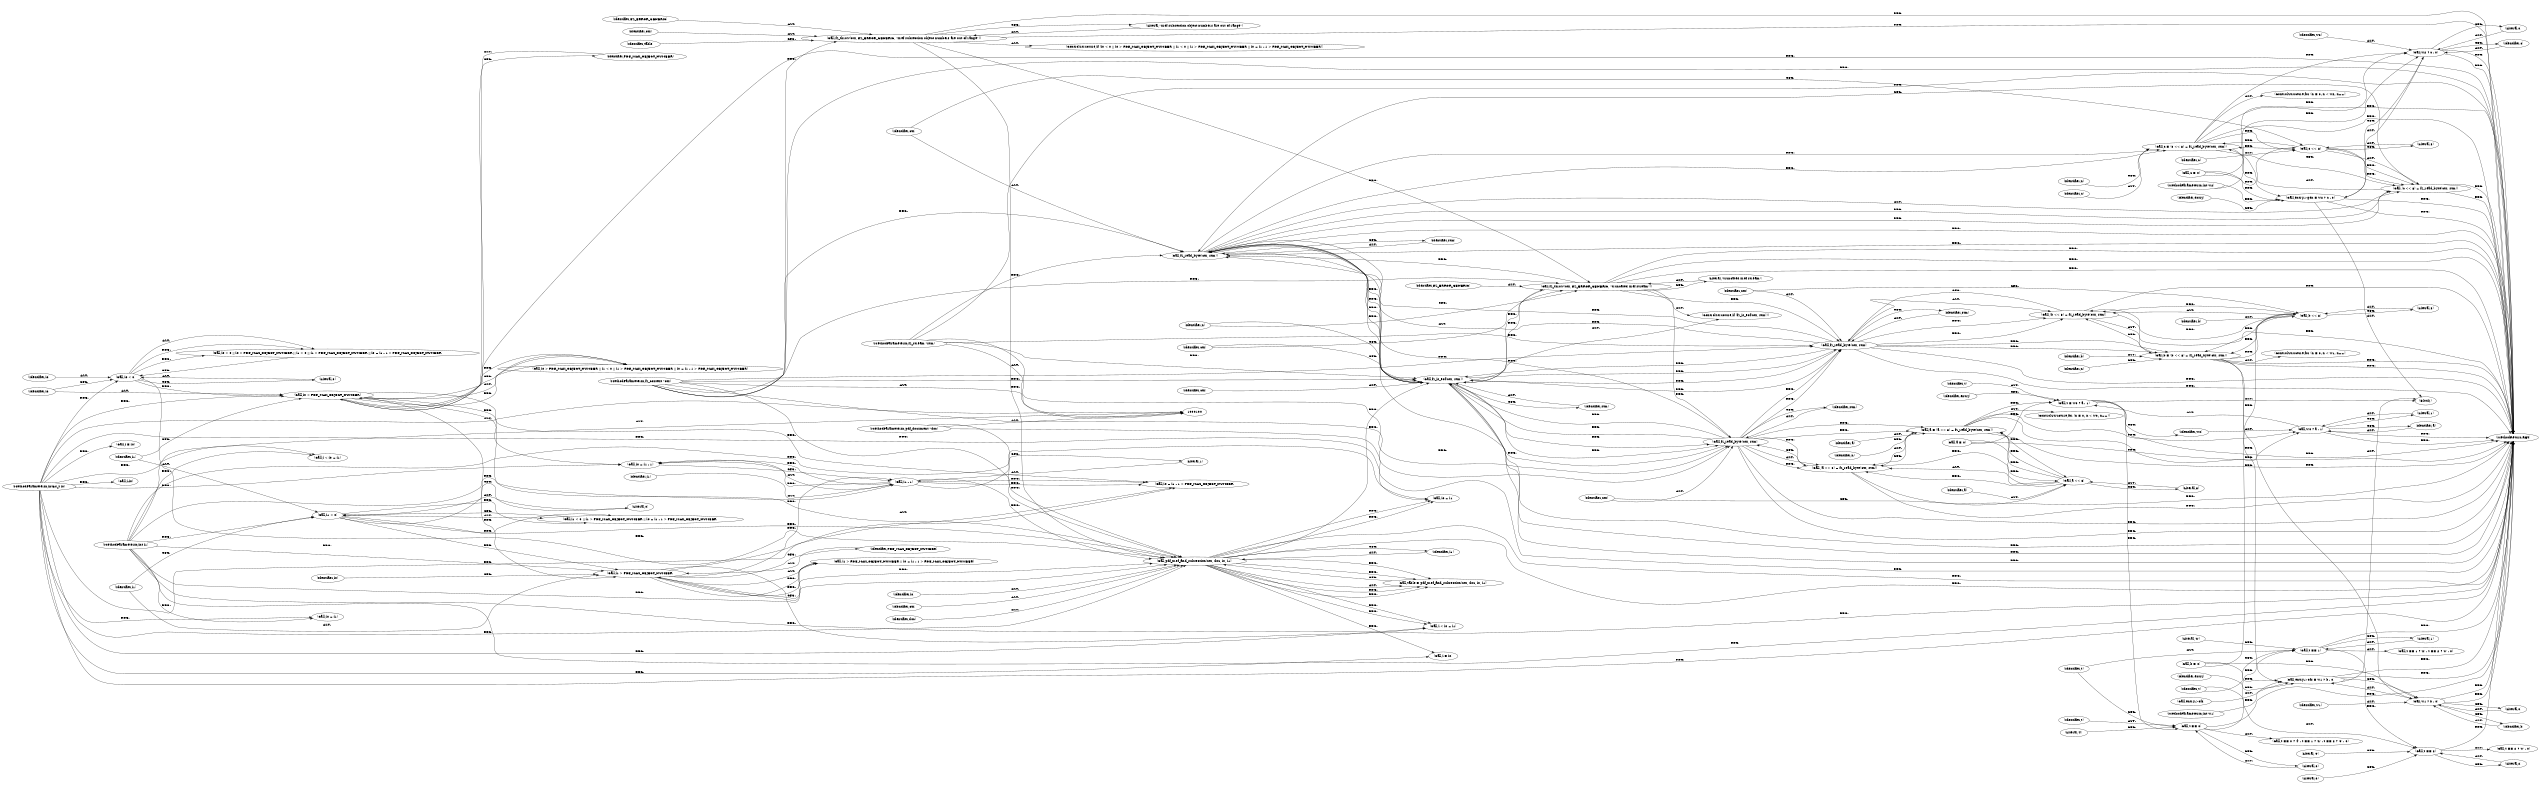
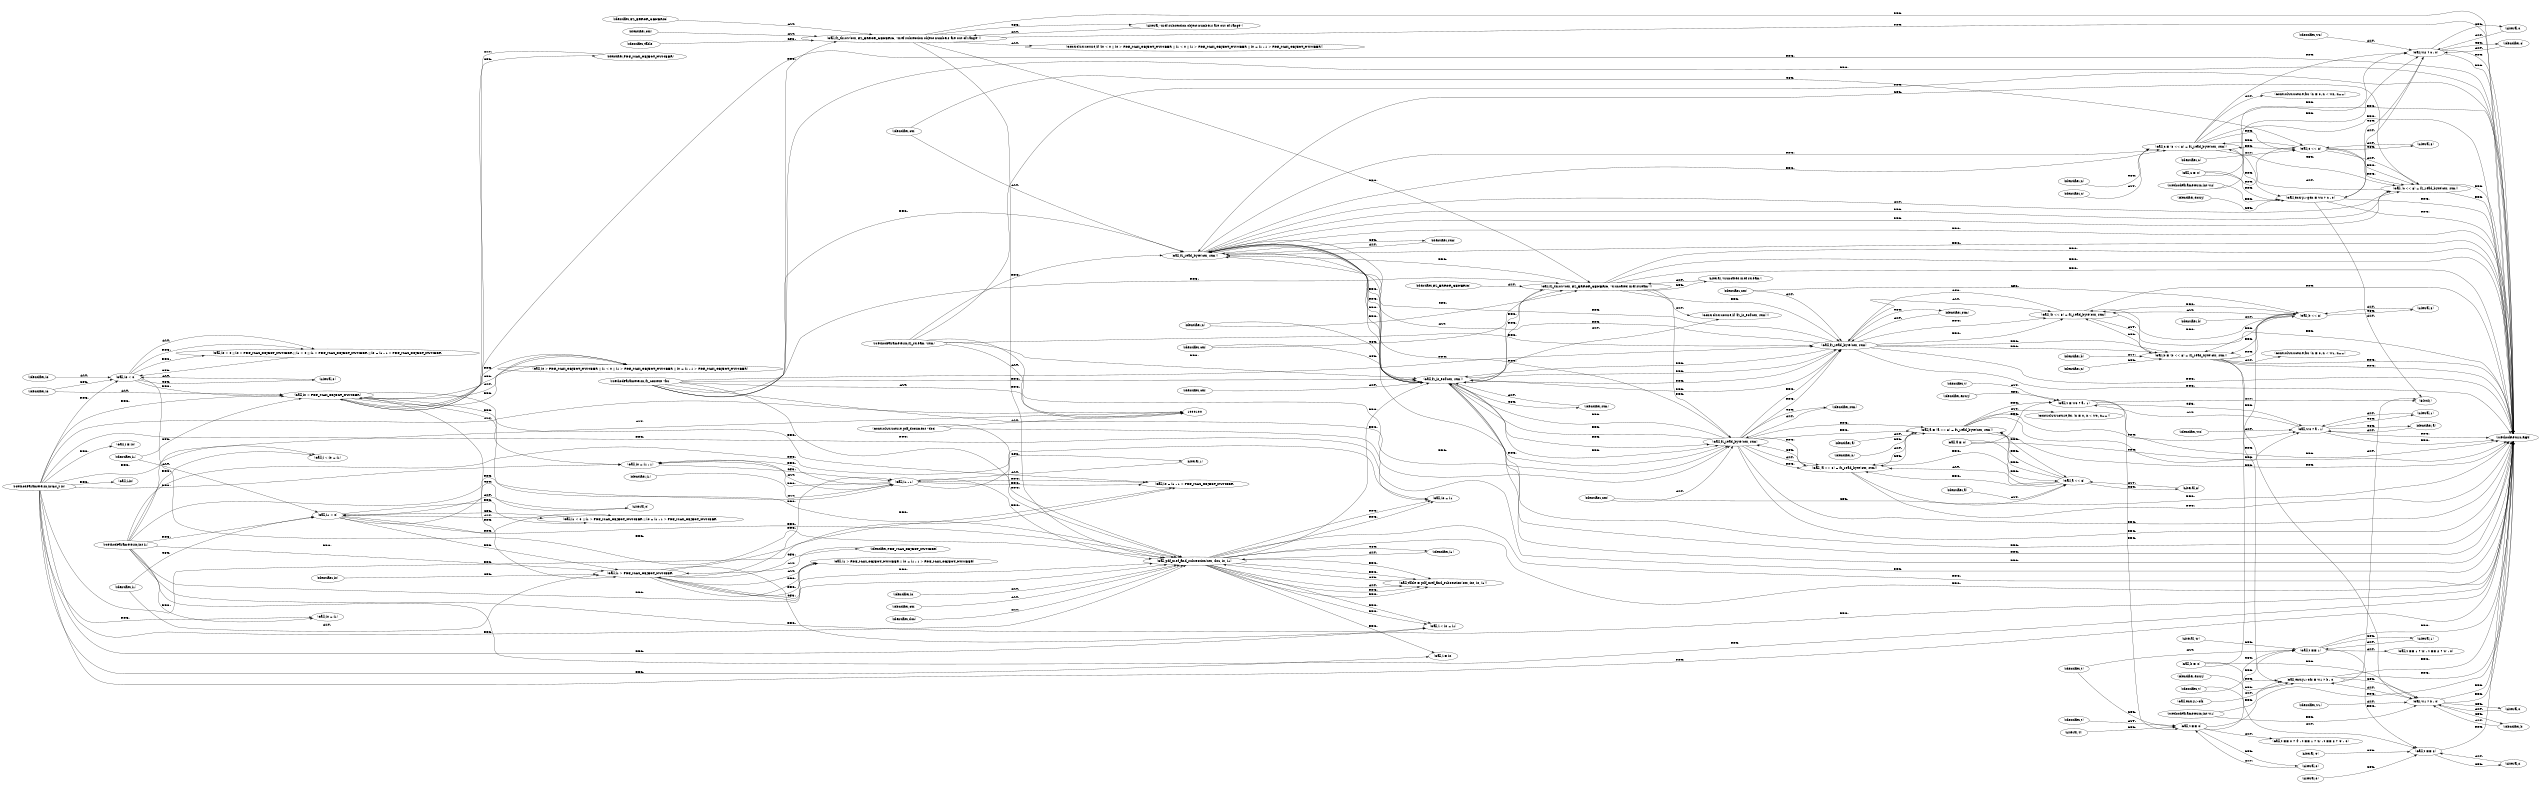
node "(MethodParameterIn,fz_context *ctx)": label "(MethodParameterIn,fz_context *ctx)" -> "(MethodParameterIn,fz_context *for)"
edge "(Call,t = w0 ? a : 1)" -> "(Identifier,w0)": now "(Call,t = w0 ? a : 1)" -> "(Call,w0 ? a : 1)"
node "(MethodParameterIn,pdf_document *doc)": label "(MethodParameterIn,pdf_document *doc)" -> "(ControlStructure,pdf_document *doc)"
edge "(Call,i1 > PDF_MAX_OBJECT_NUMBER)" -> "(Call,i0 + i1 - 1 > PDF_MAX_OBJECT_NUMBER)": label "AST: " -> "DDG: "
node "(Call,table = pdf_xref_find_subsection(ctx, doc, i0, i1))": label "(Call,table = pdf_xref_find_subsection(ctx, doc, i0, i1))" -> "(Call,table = pdf_xref_find_subsection(ctx, int, i0, i1))"
edge "(MethodParameterIn,int w1)" -> "(Call,w1 ? b : 0)": added, label "DDG:"
node "(Call,t == 2 ? 'o' : 0)": removed
